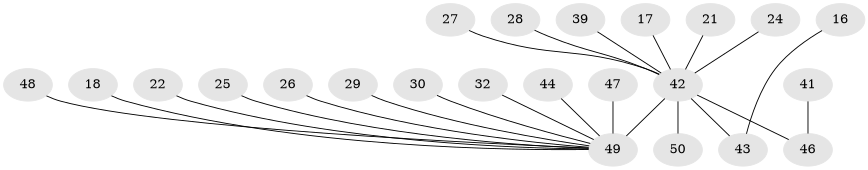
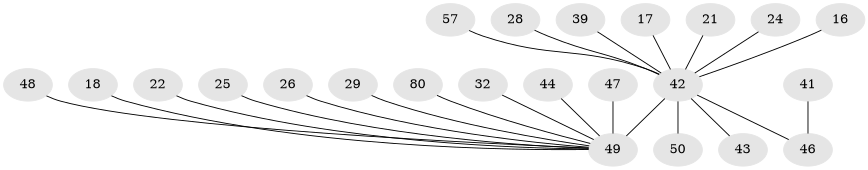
node "27": label "27" -> "57"
edge "16" -- "43": now "16" -- "42"
node "30": label "30" -> "80"
